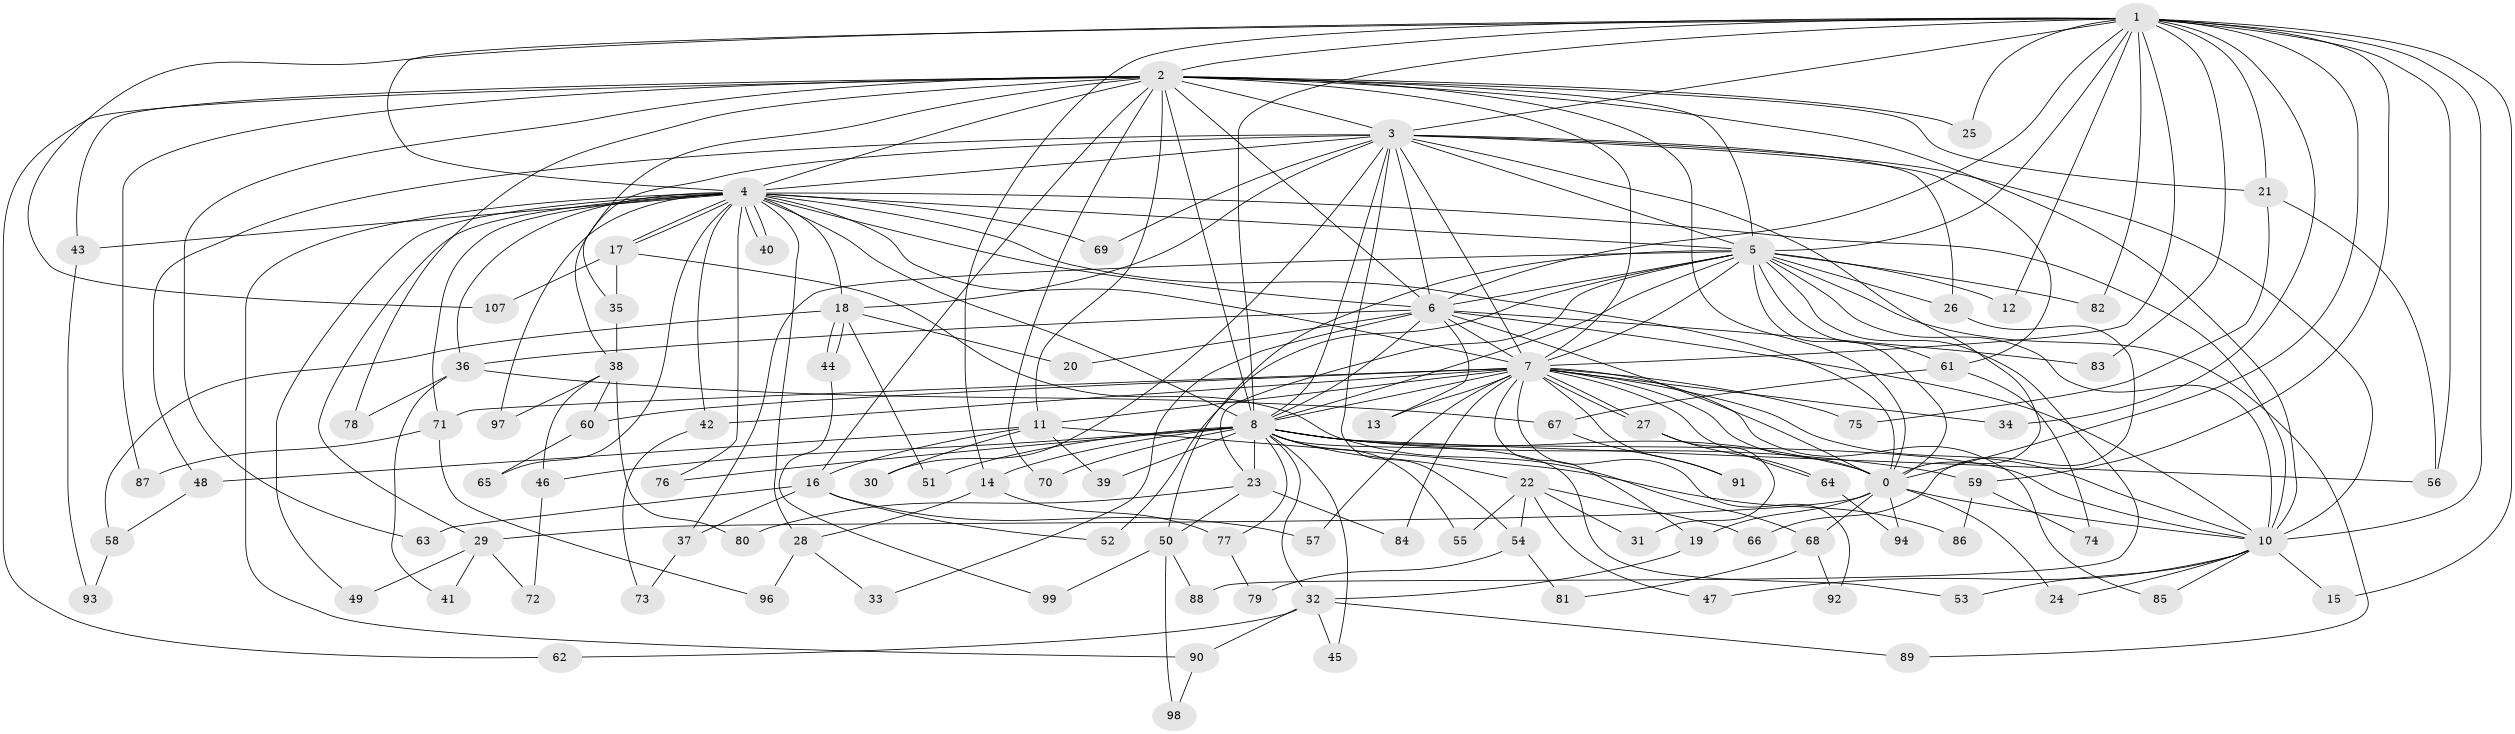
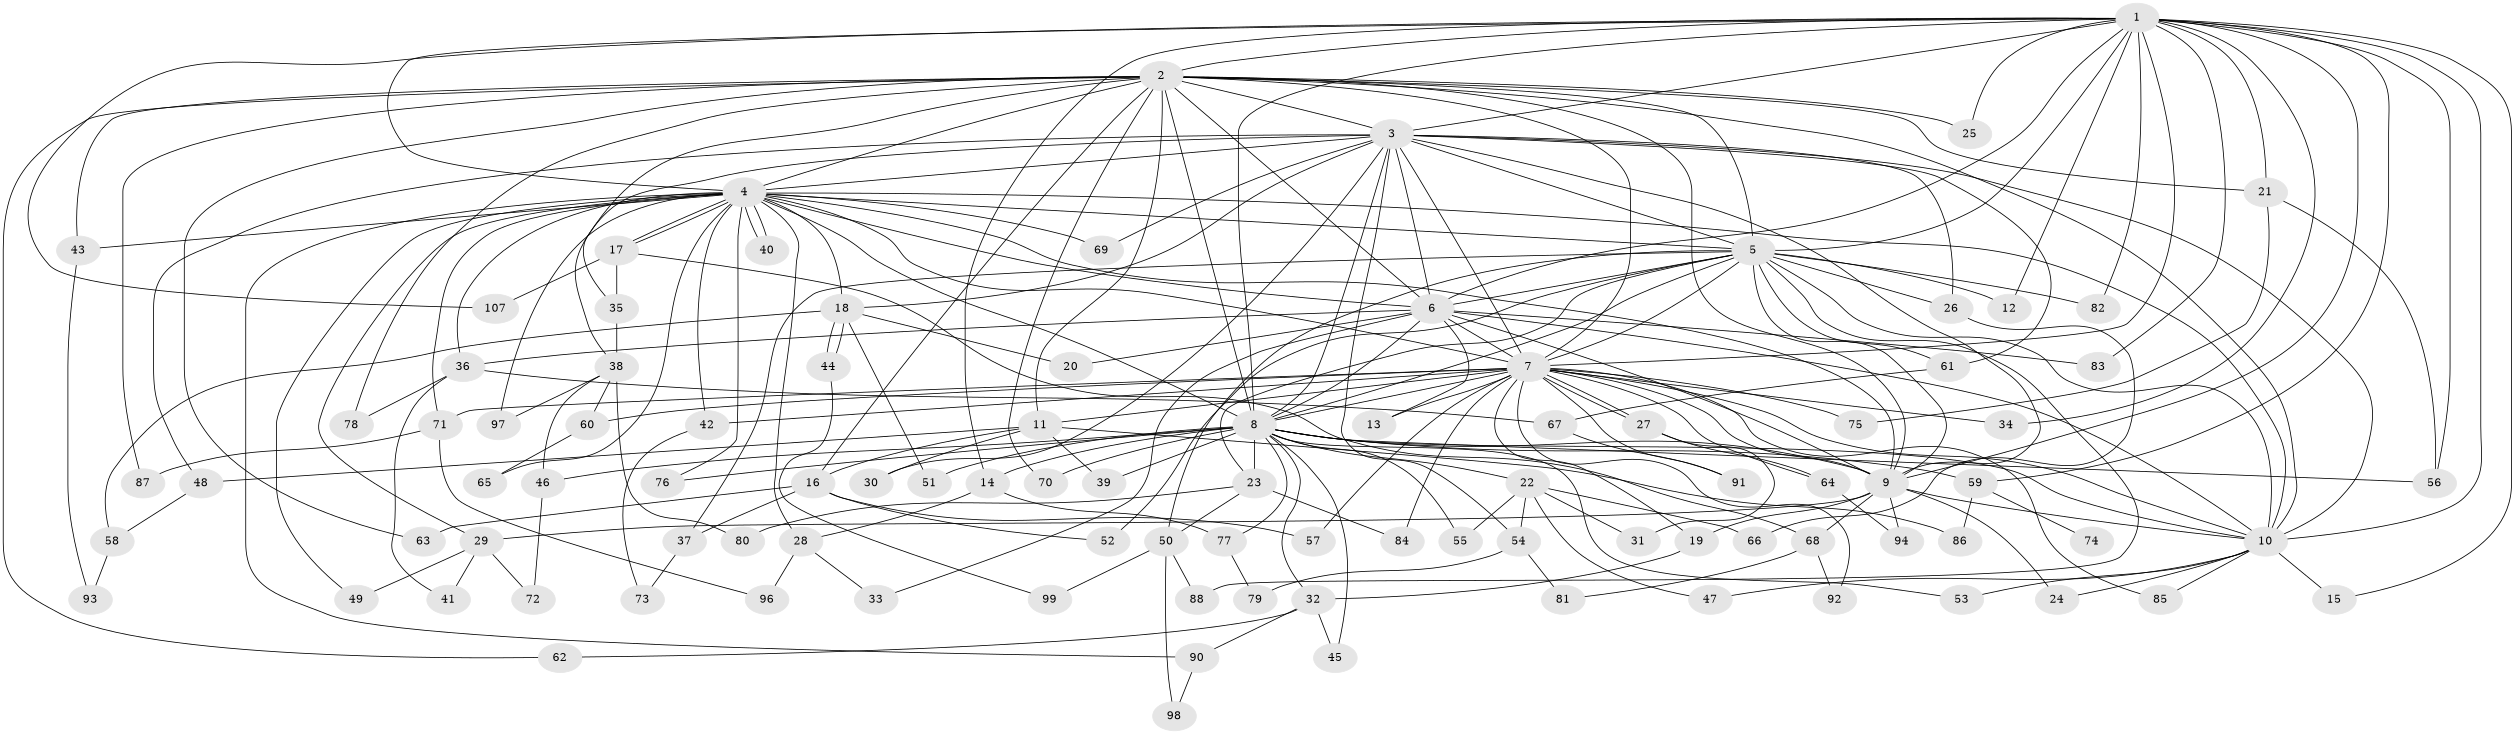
edge "61" -- "74": removed
node "0": label "0" -> "9"
node "89": removed
